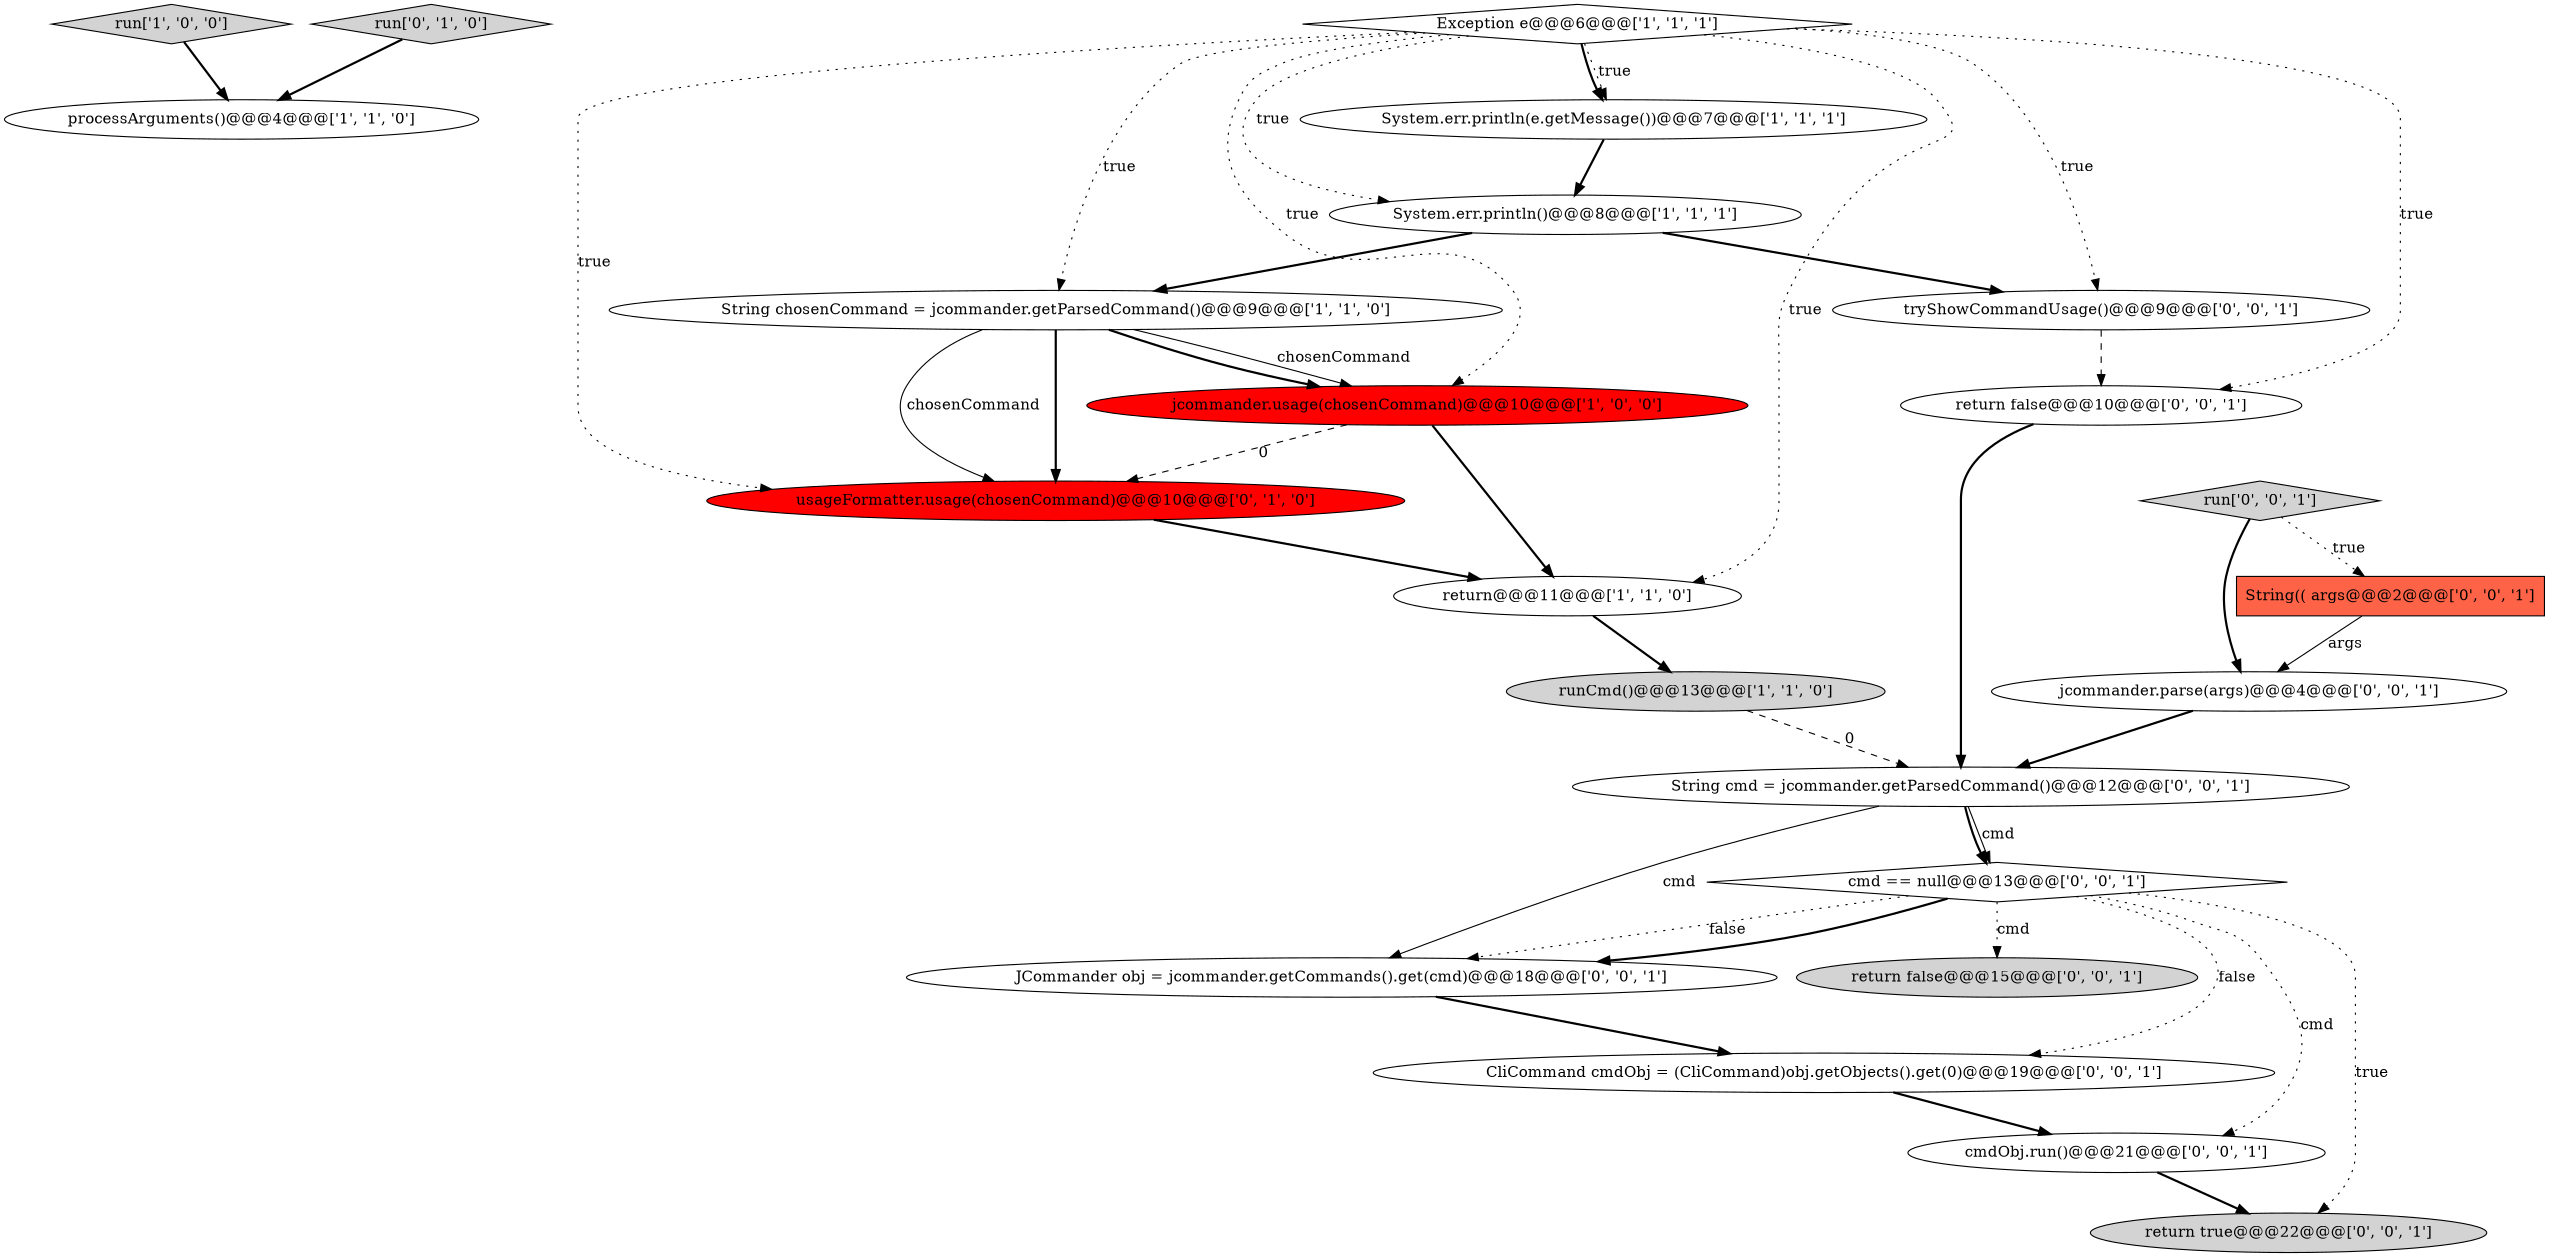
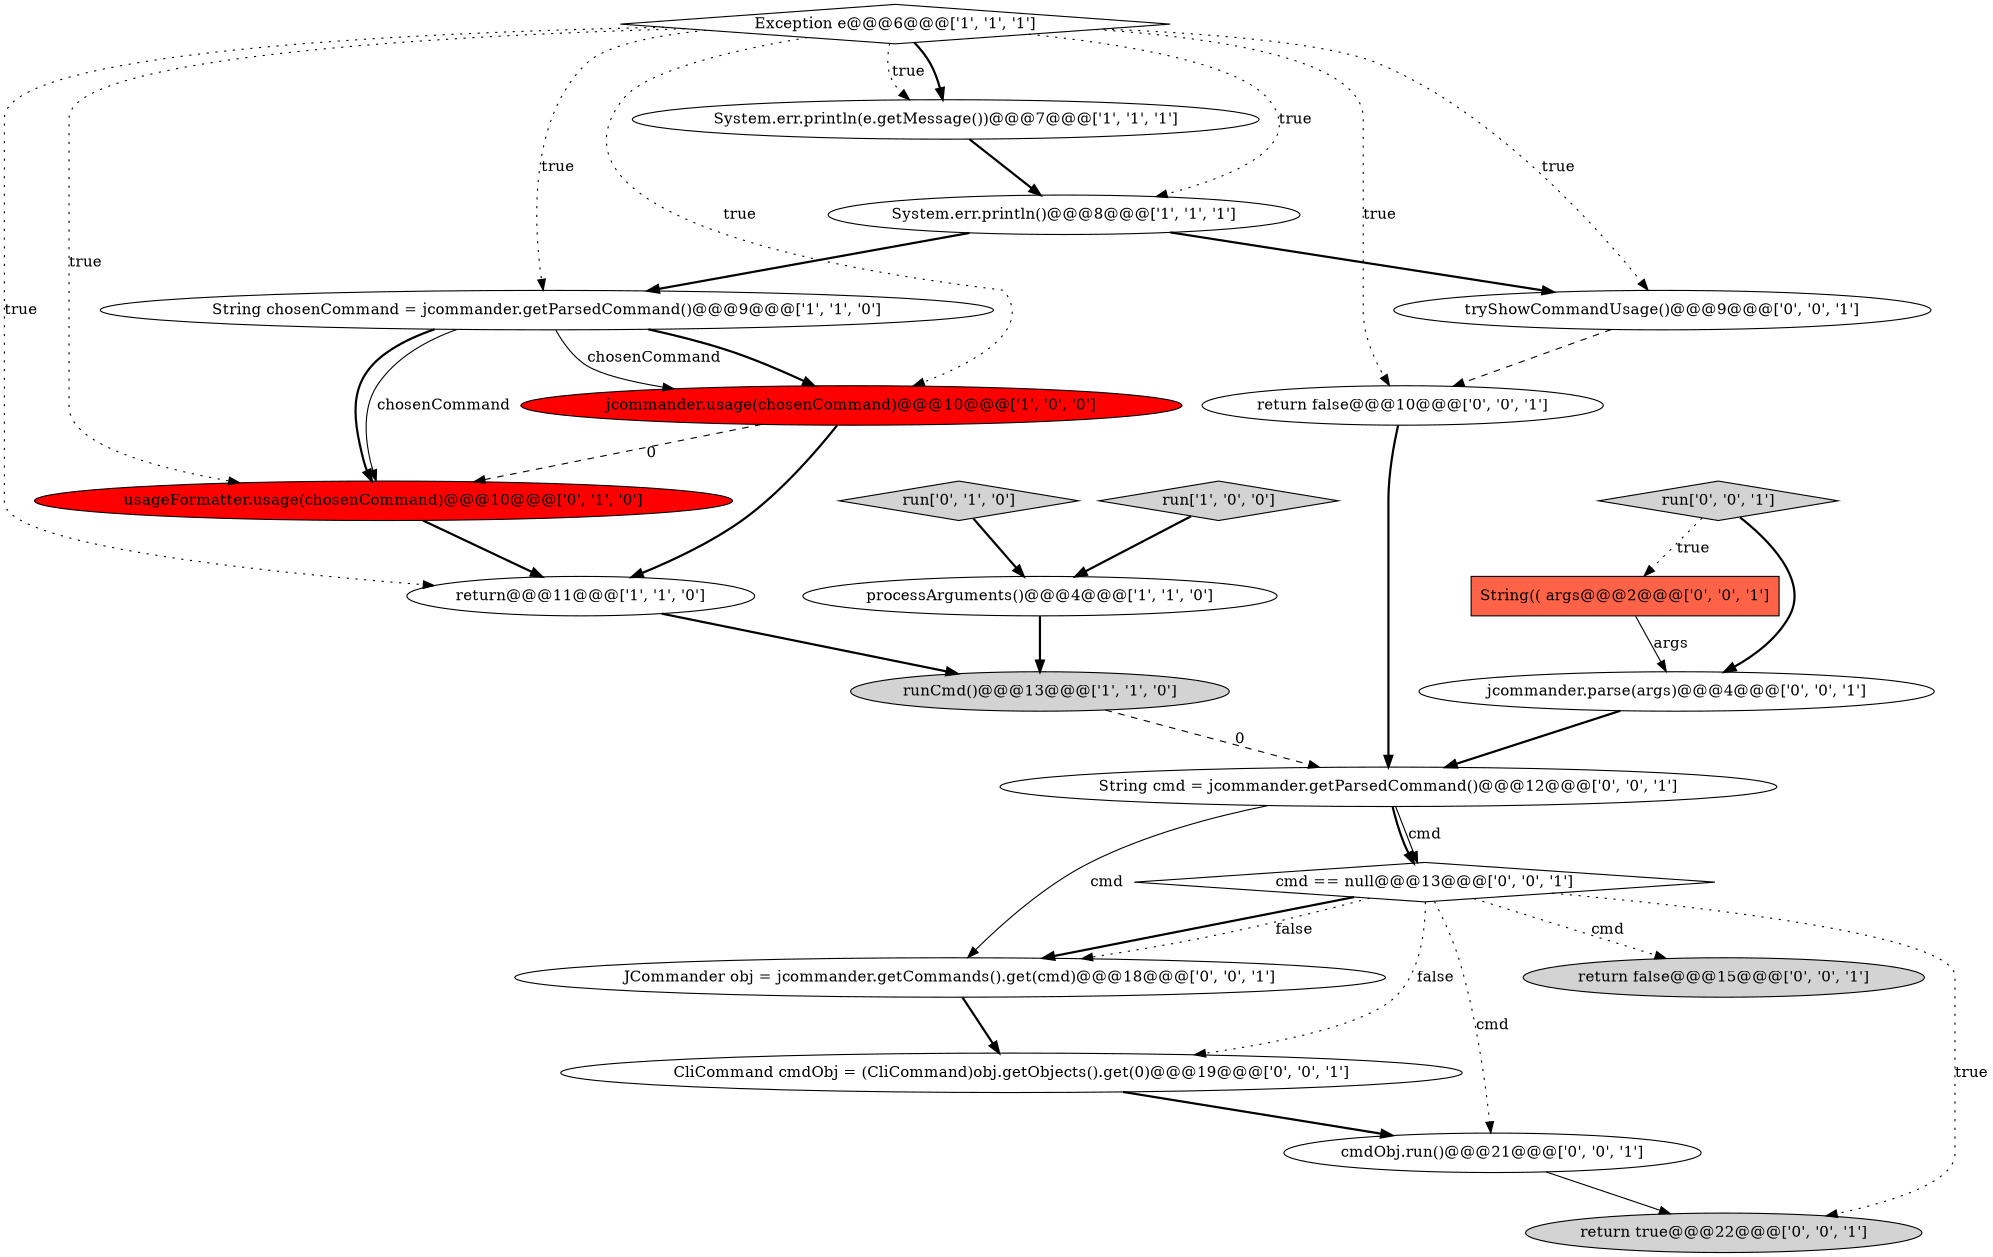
edge "processArguments()@@@4@@@['1', '1', '0']" -> "runCmd()@@@13@@@['1', '1', '0']": added
edge "cmdObj.run()@@@21@@@['0', '0', '1']" -> "return true@@@22@@@['0', '0', '1']": style bold -> solid
